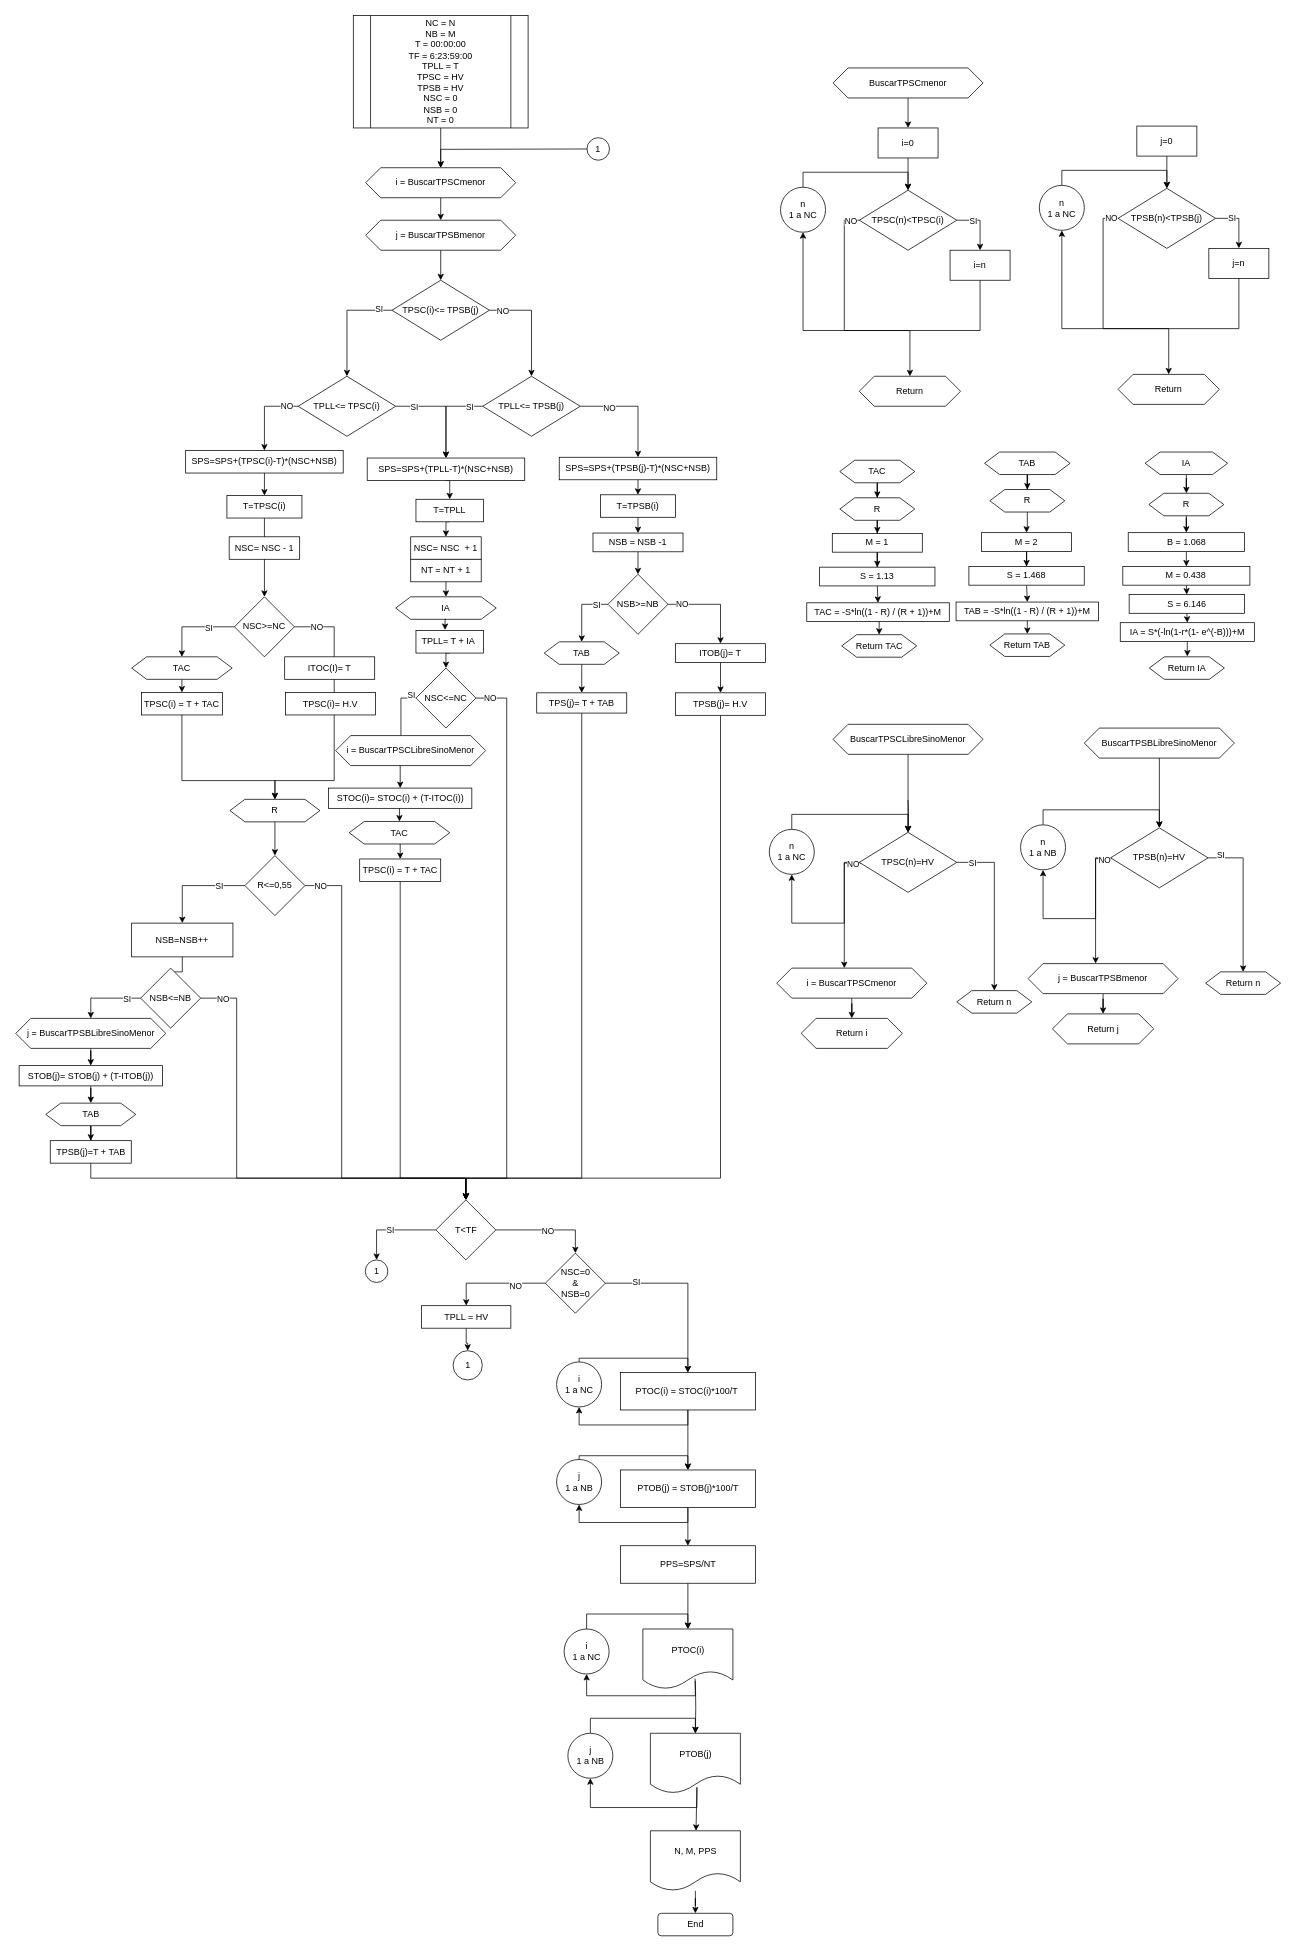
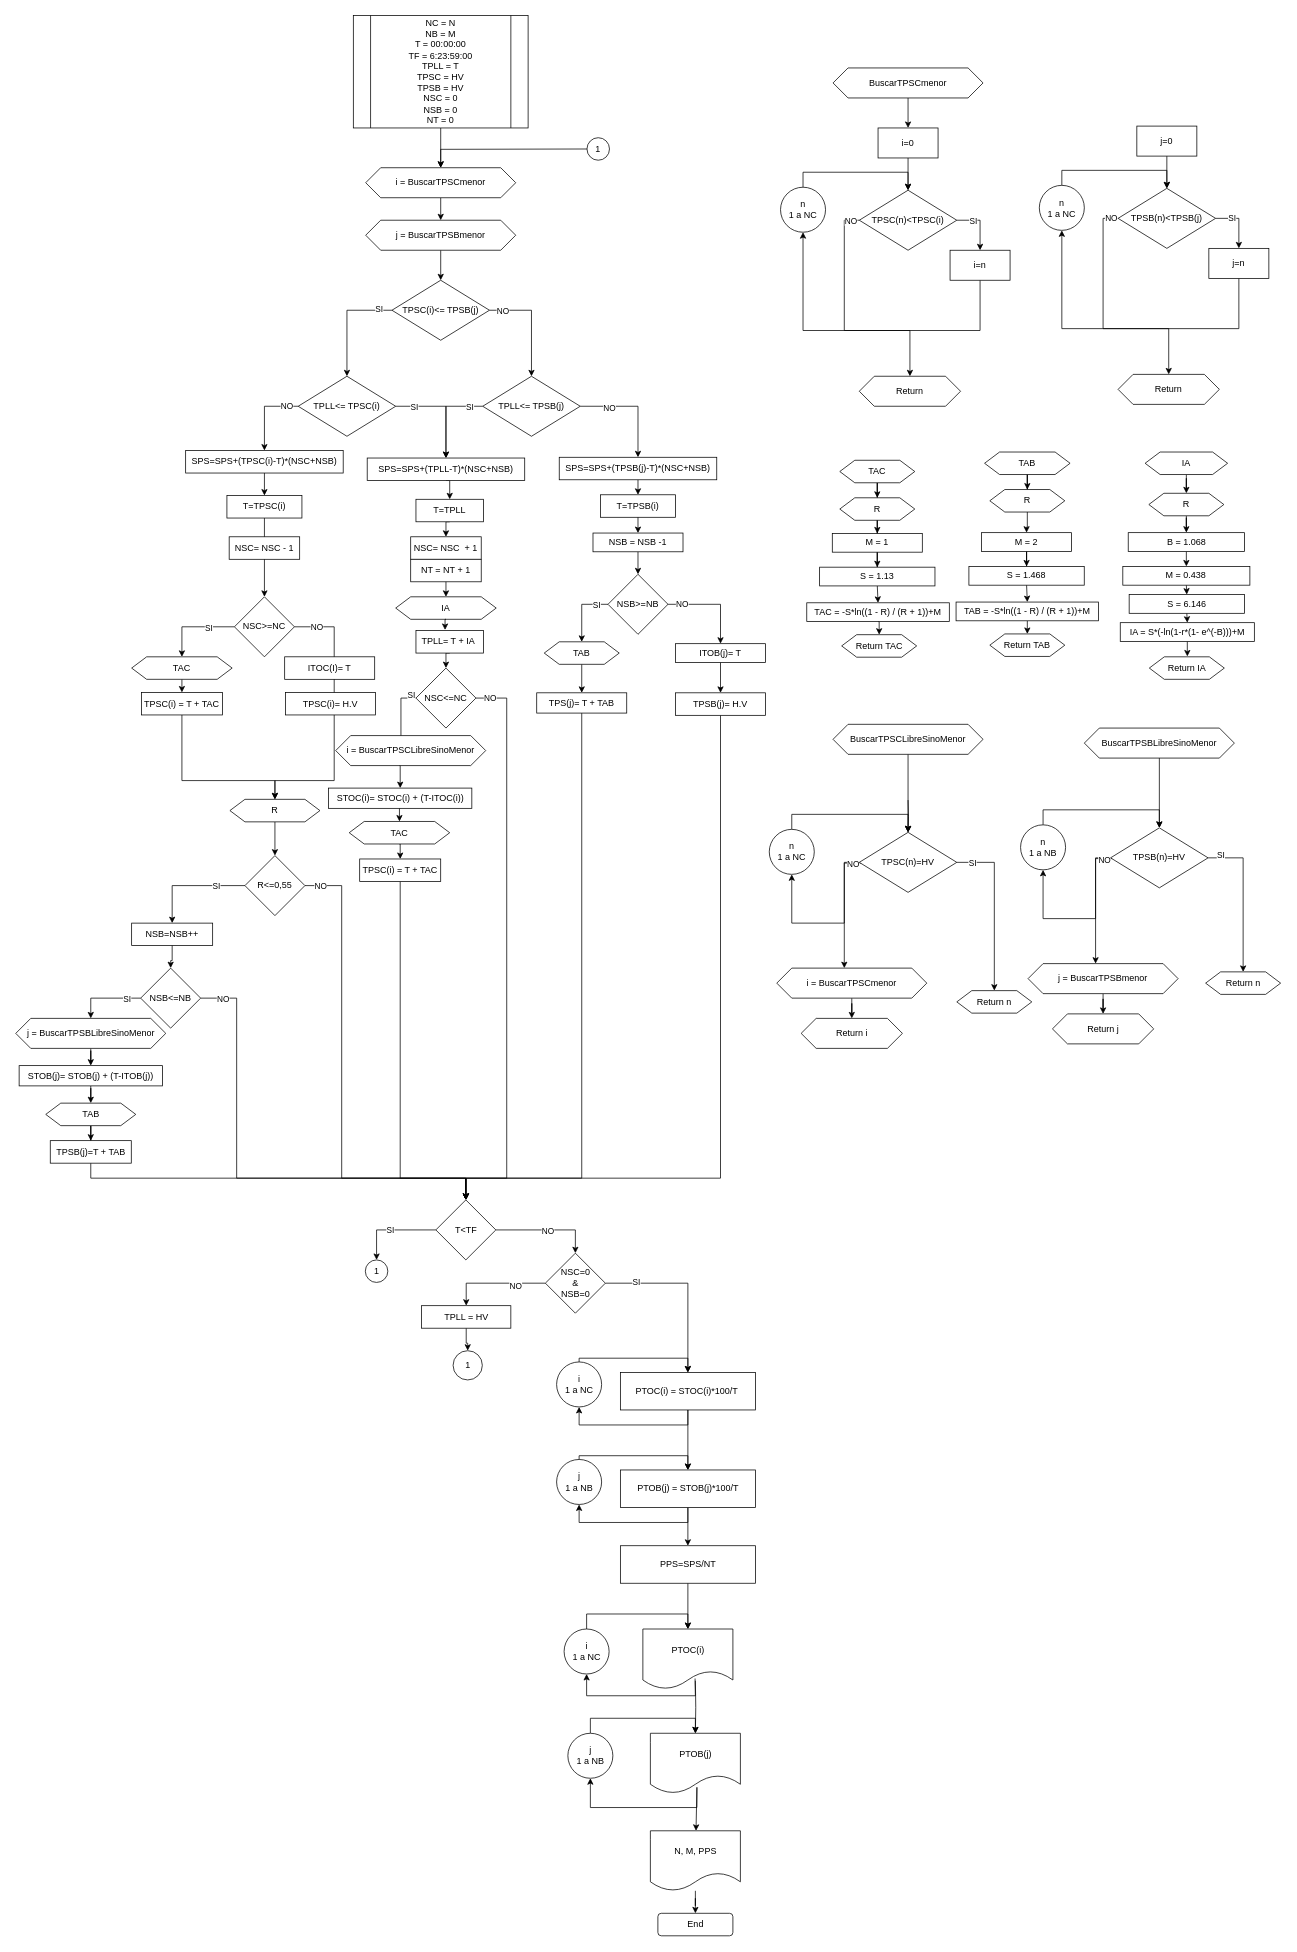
node "NSB=NSB++": size 101x34 -> 81x23
